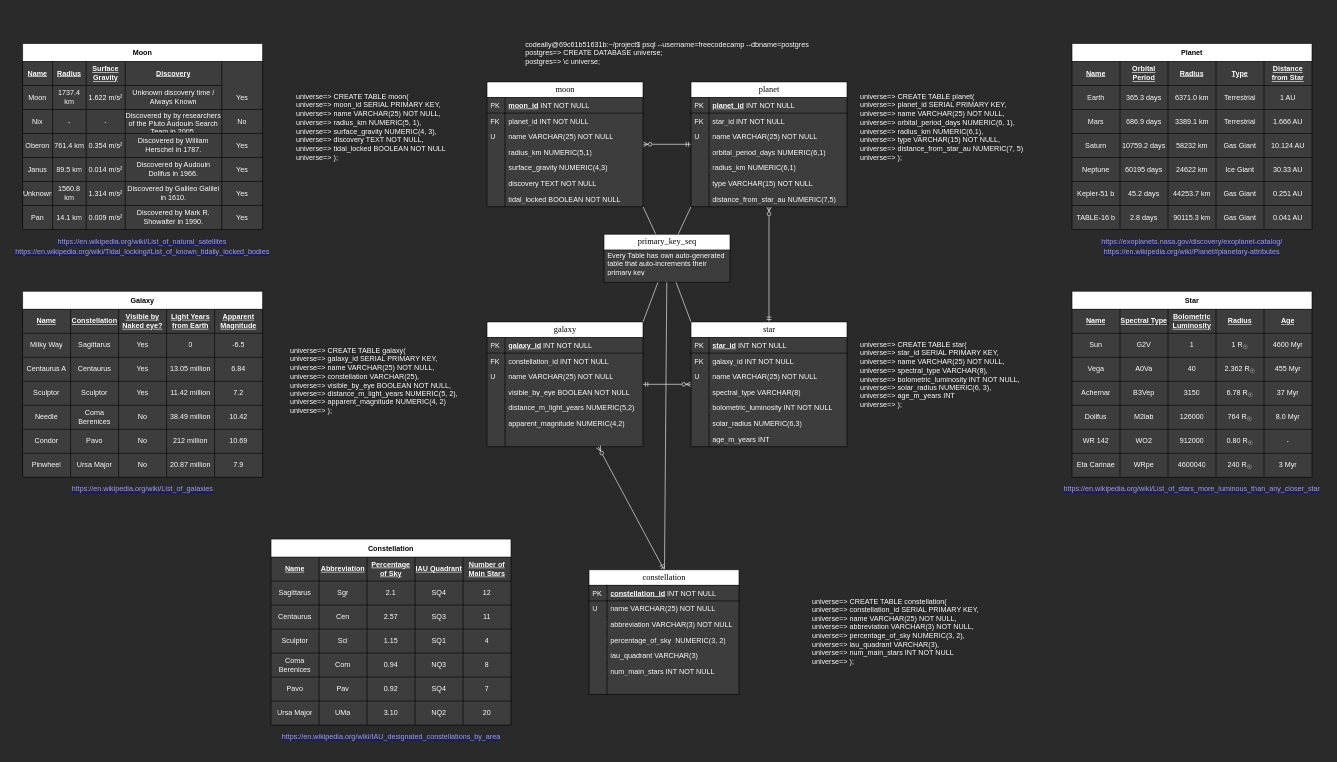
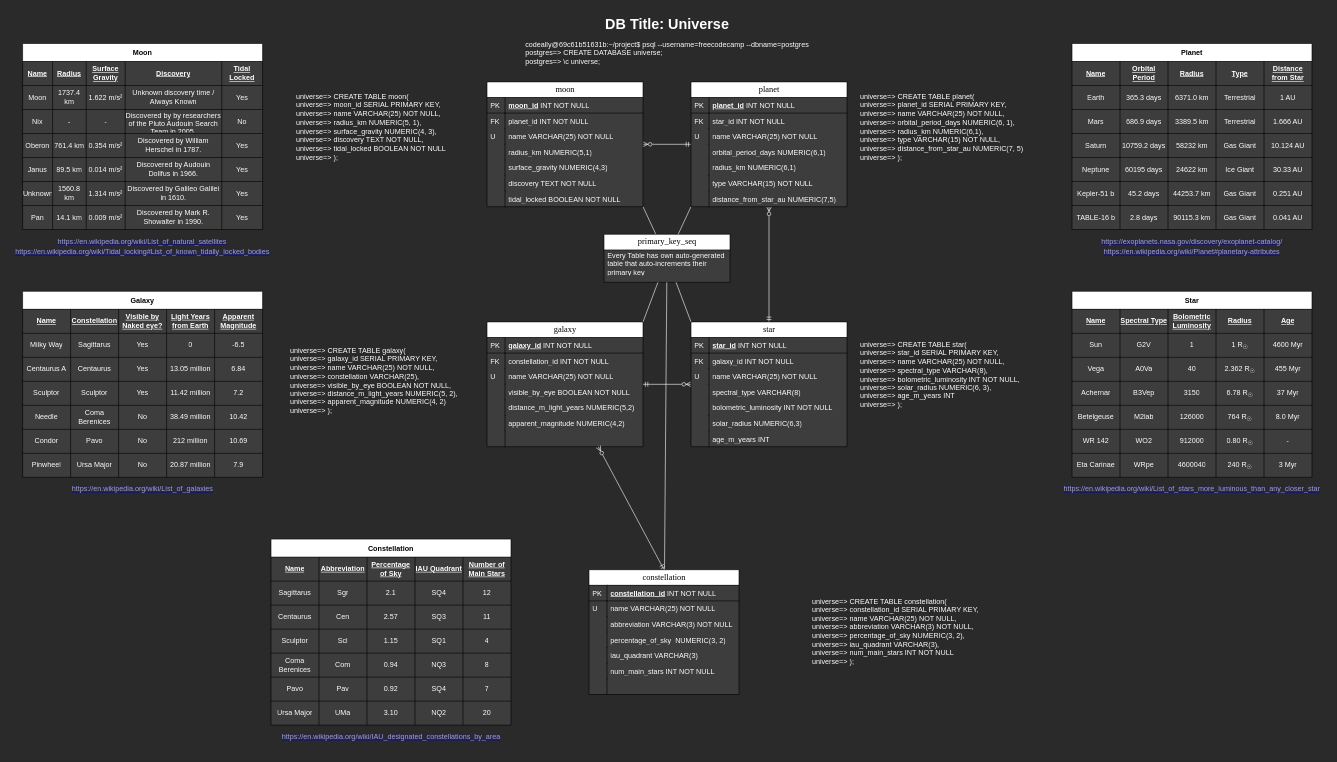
node "DB Title: Universe": added
node "Tidal Locked": added
node "3389.1 km": label "3389.1 km" -> "3389.5 km"
node "Dollfus": label "Dollfus" -> "Betelgeuse"
